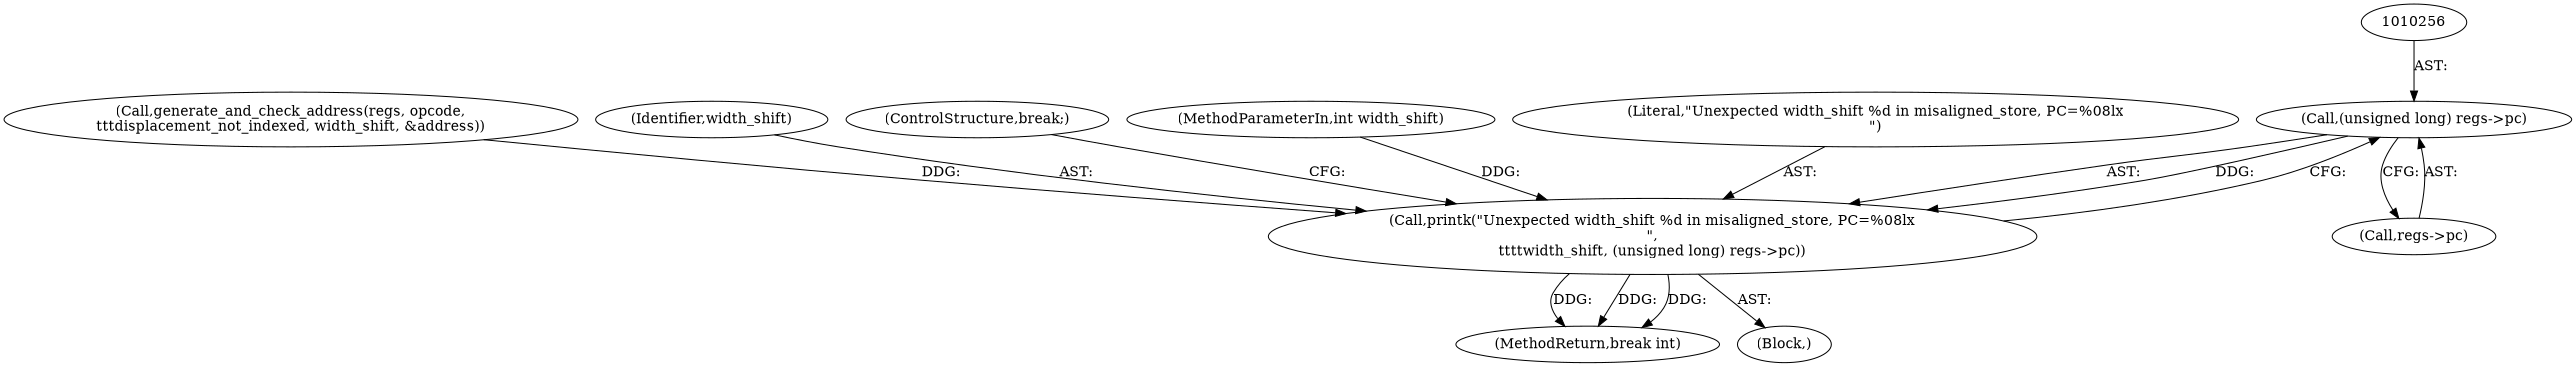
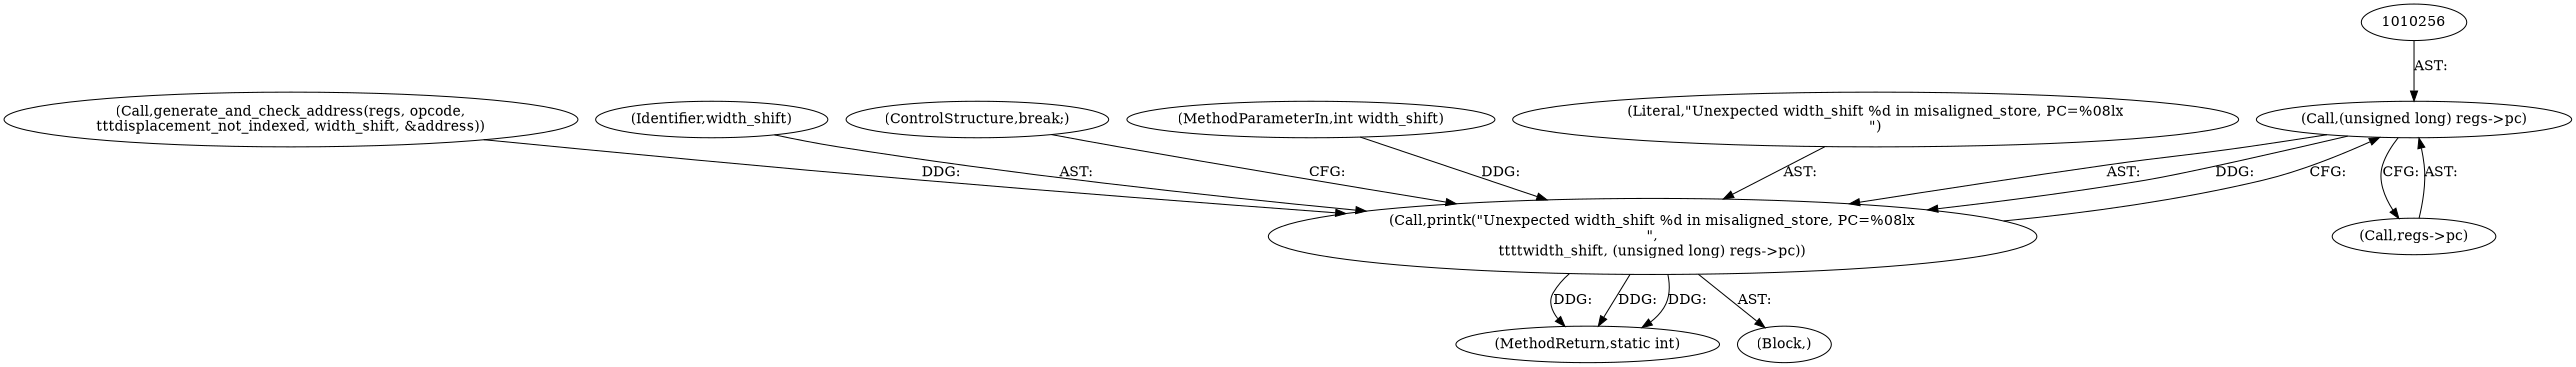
node "(MethodReturn,break int)": label "(MethodReturn,break int)" -> "(MethodReturn,static int)"
